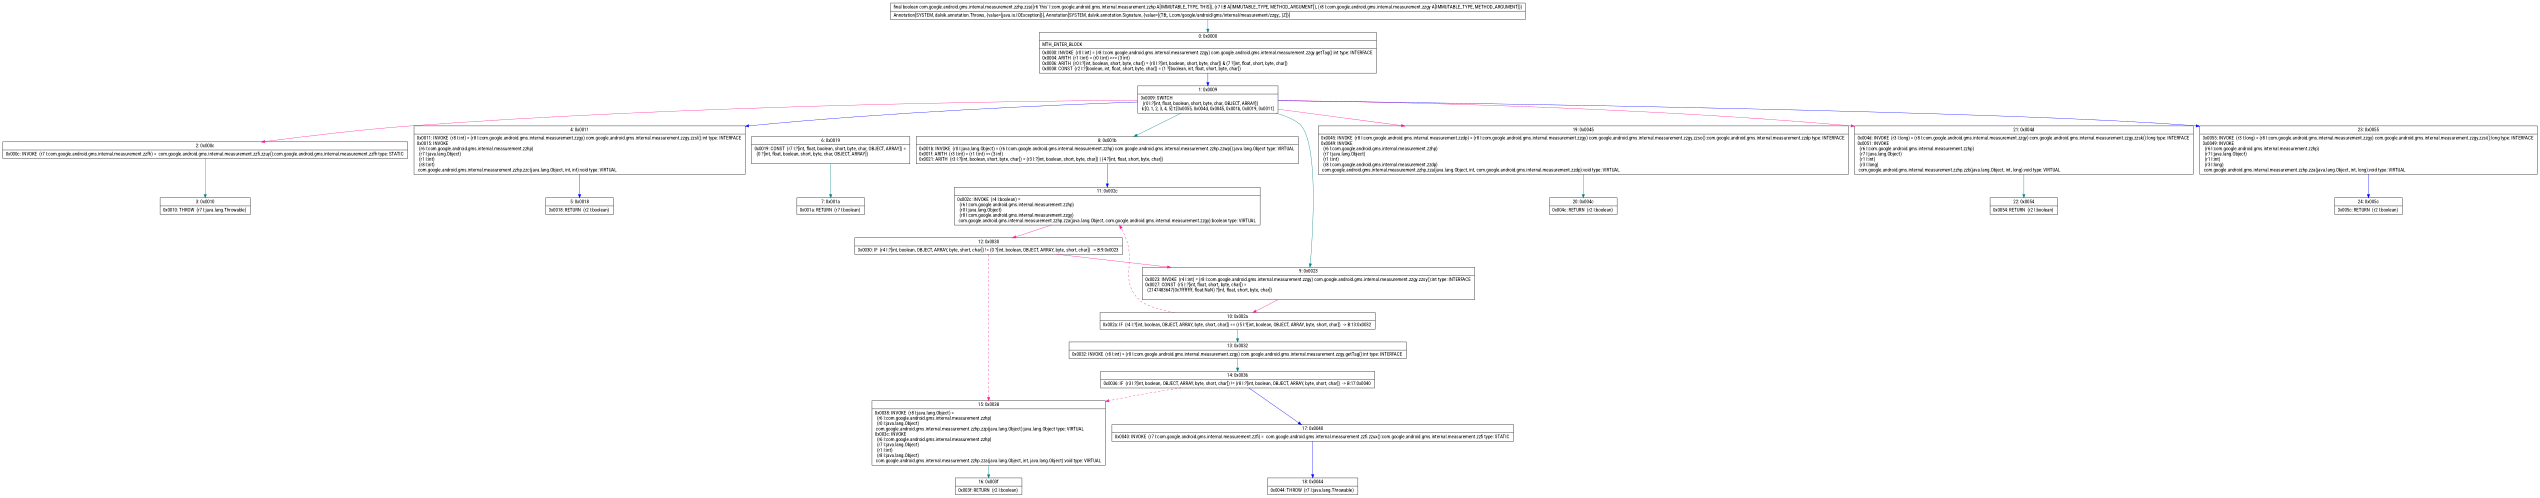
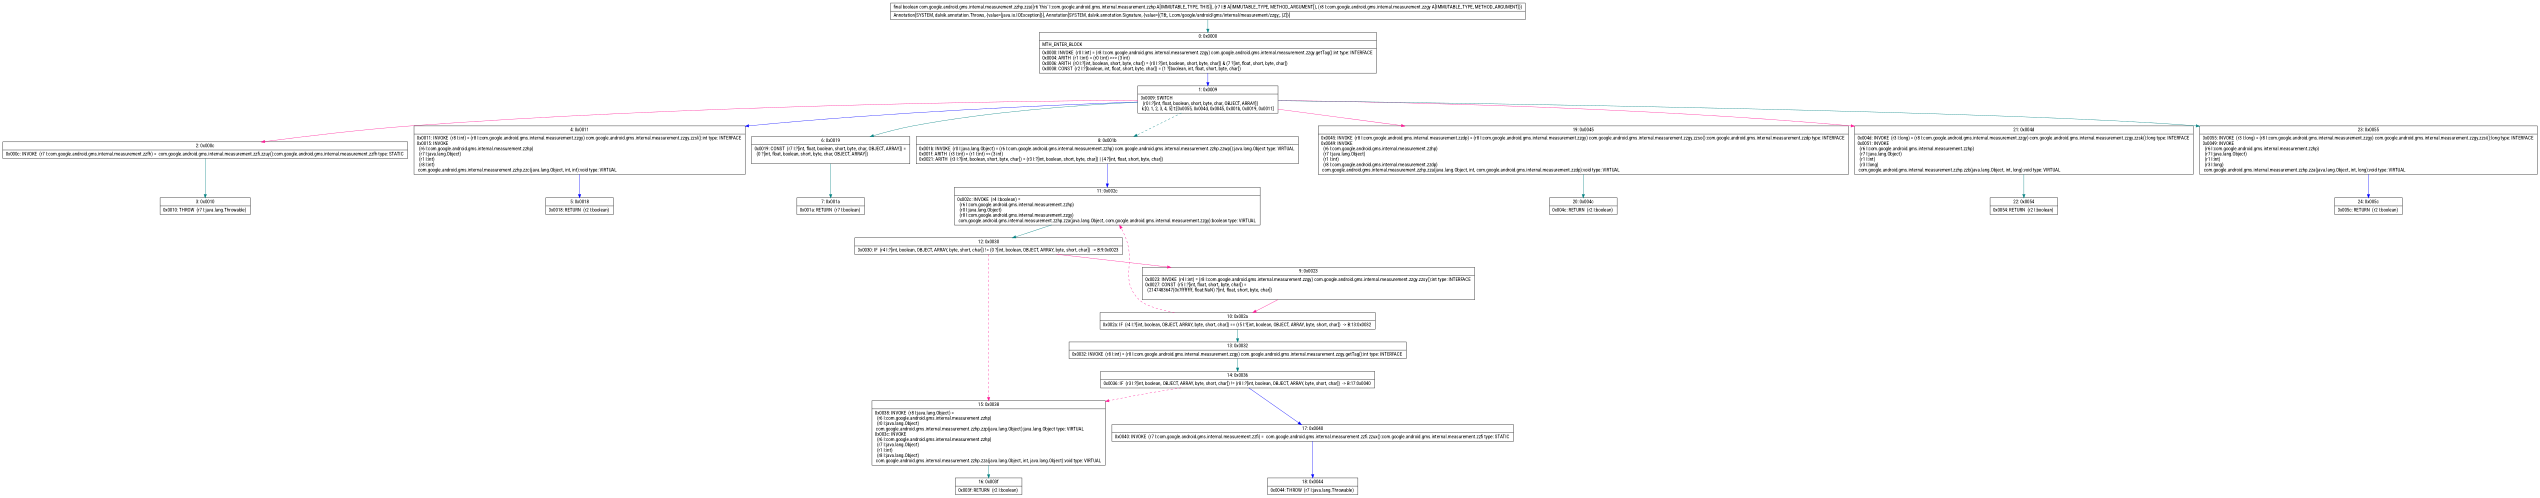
edge "1: 0x0009" -> "23: 0x0055": color blue -> teal
edge "1: 0x0009" -> "8: 0x001b": style solid -> dashed
edge "1: 0x0009" -> "9: 0x0023": now "1: 0x0009" -> "6: 0x0019"
edge "11: 0x002c" -> "12: 0x0030": color deeppink -> teal
